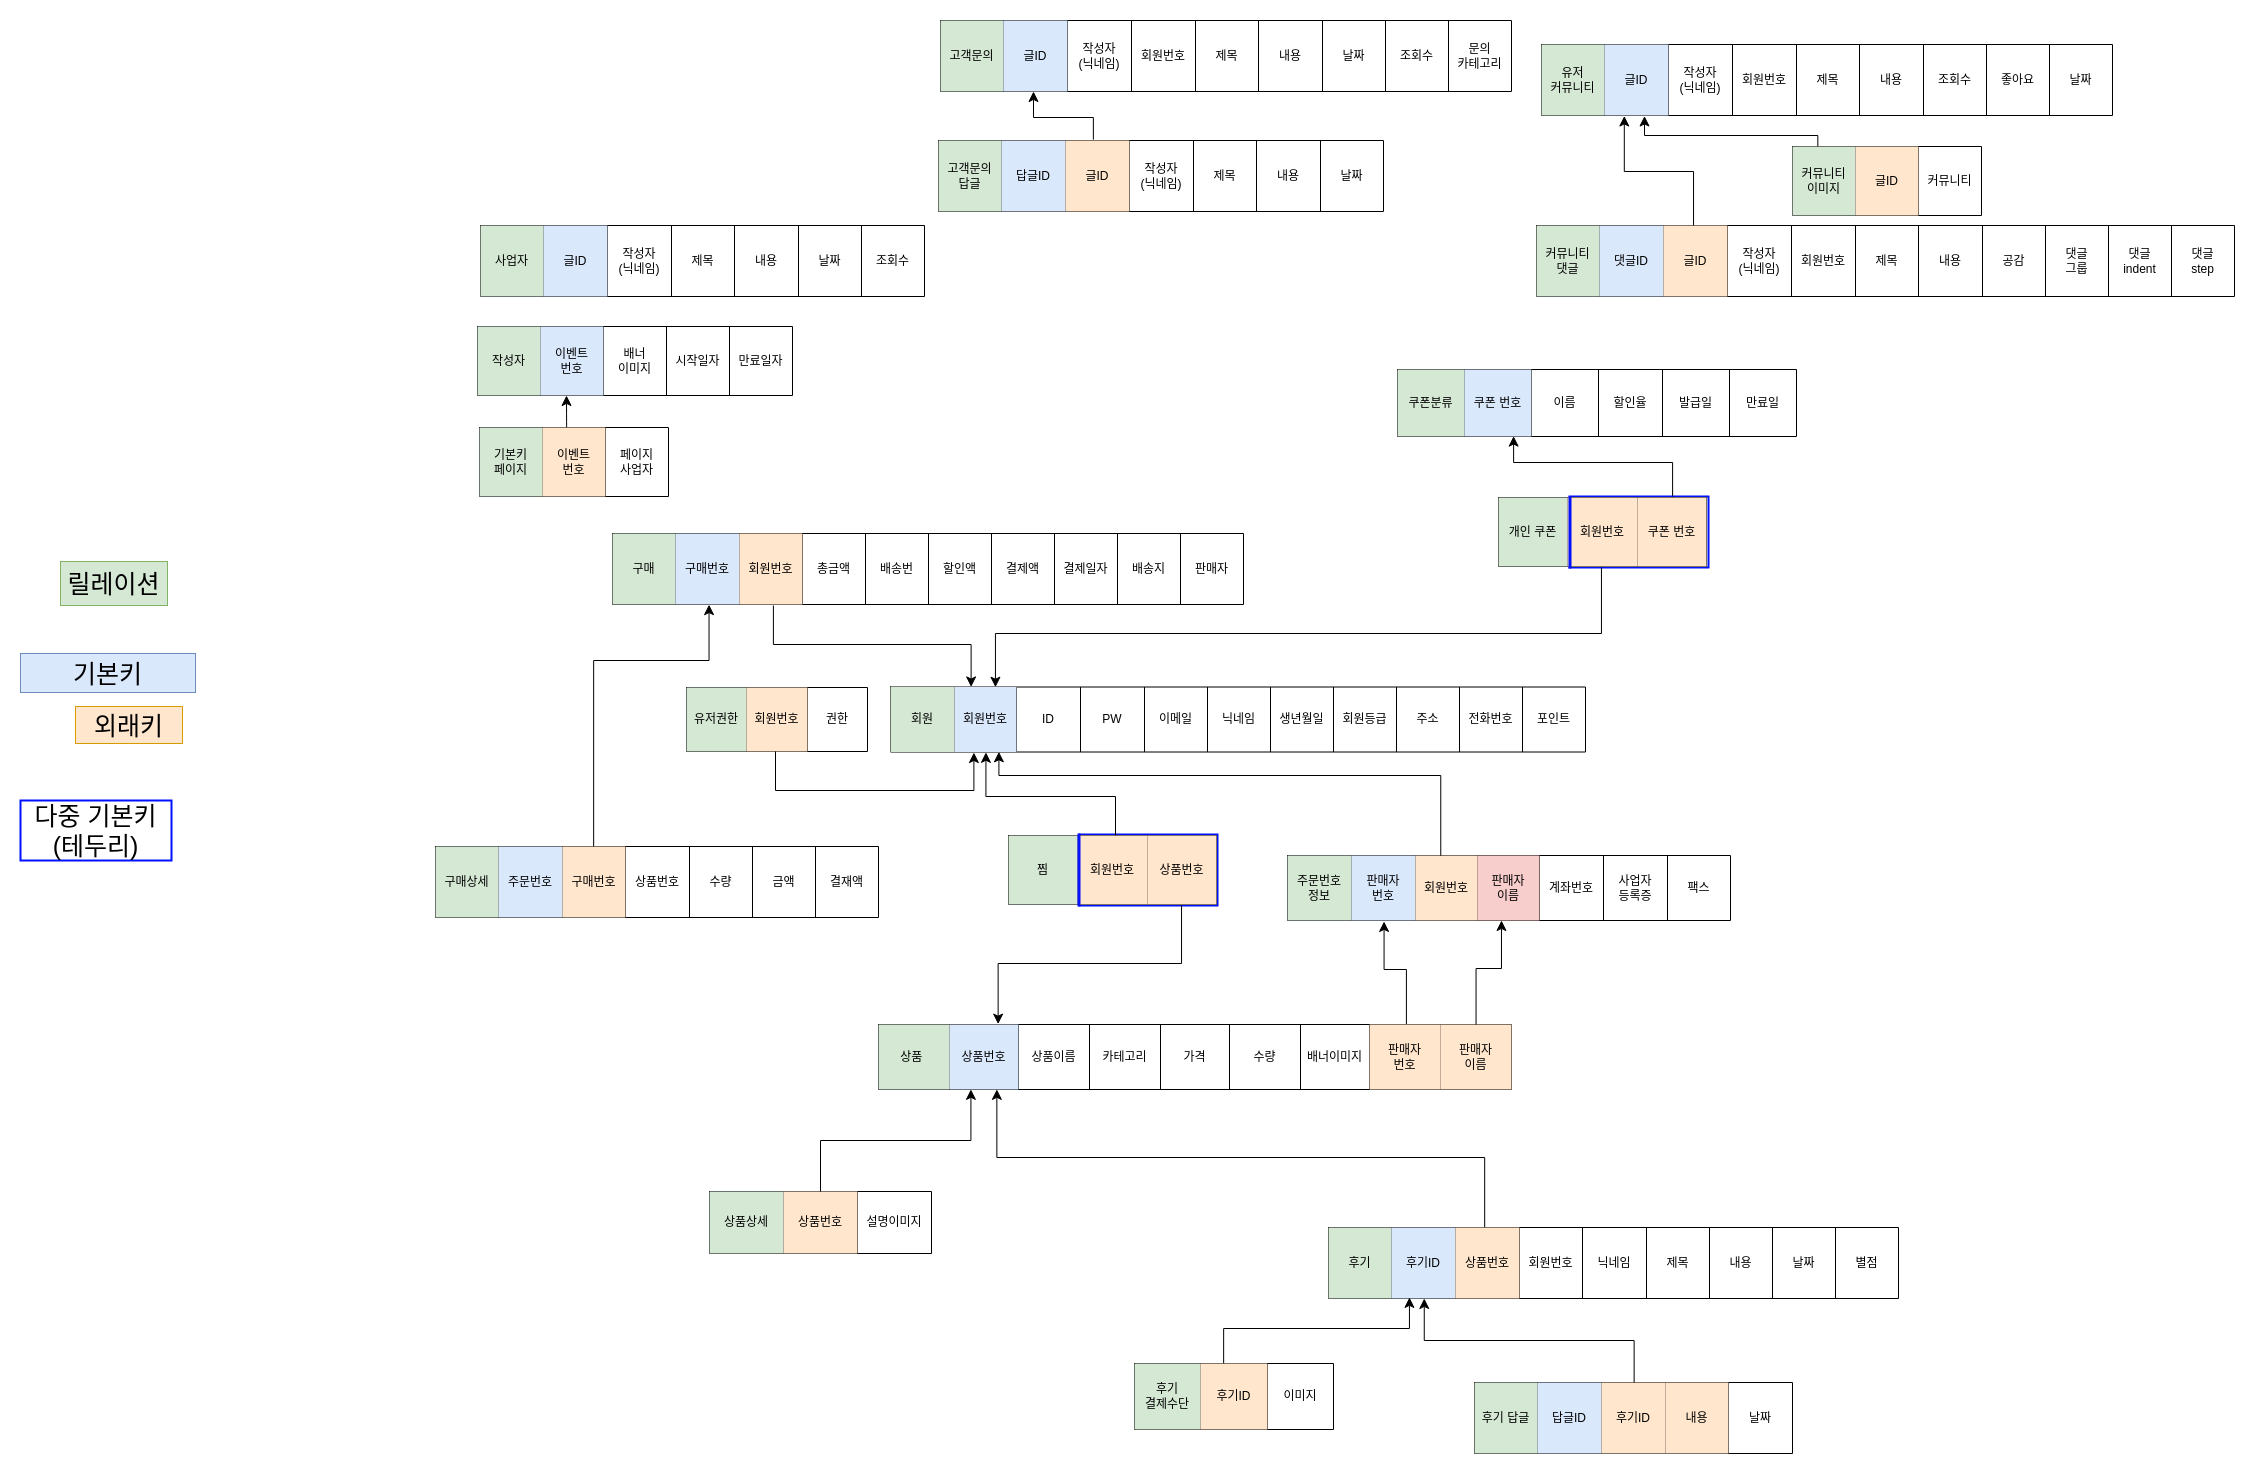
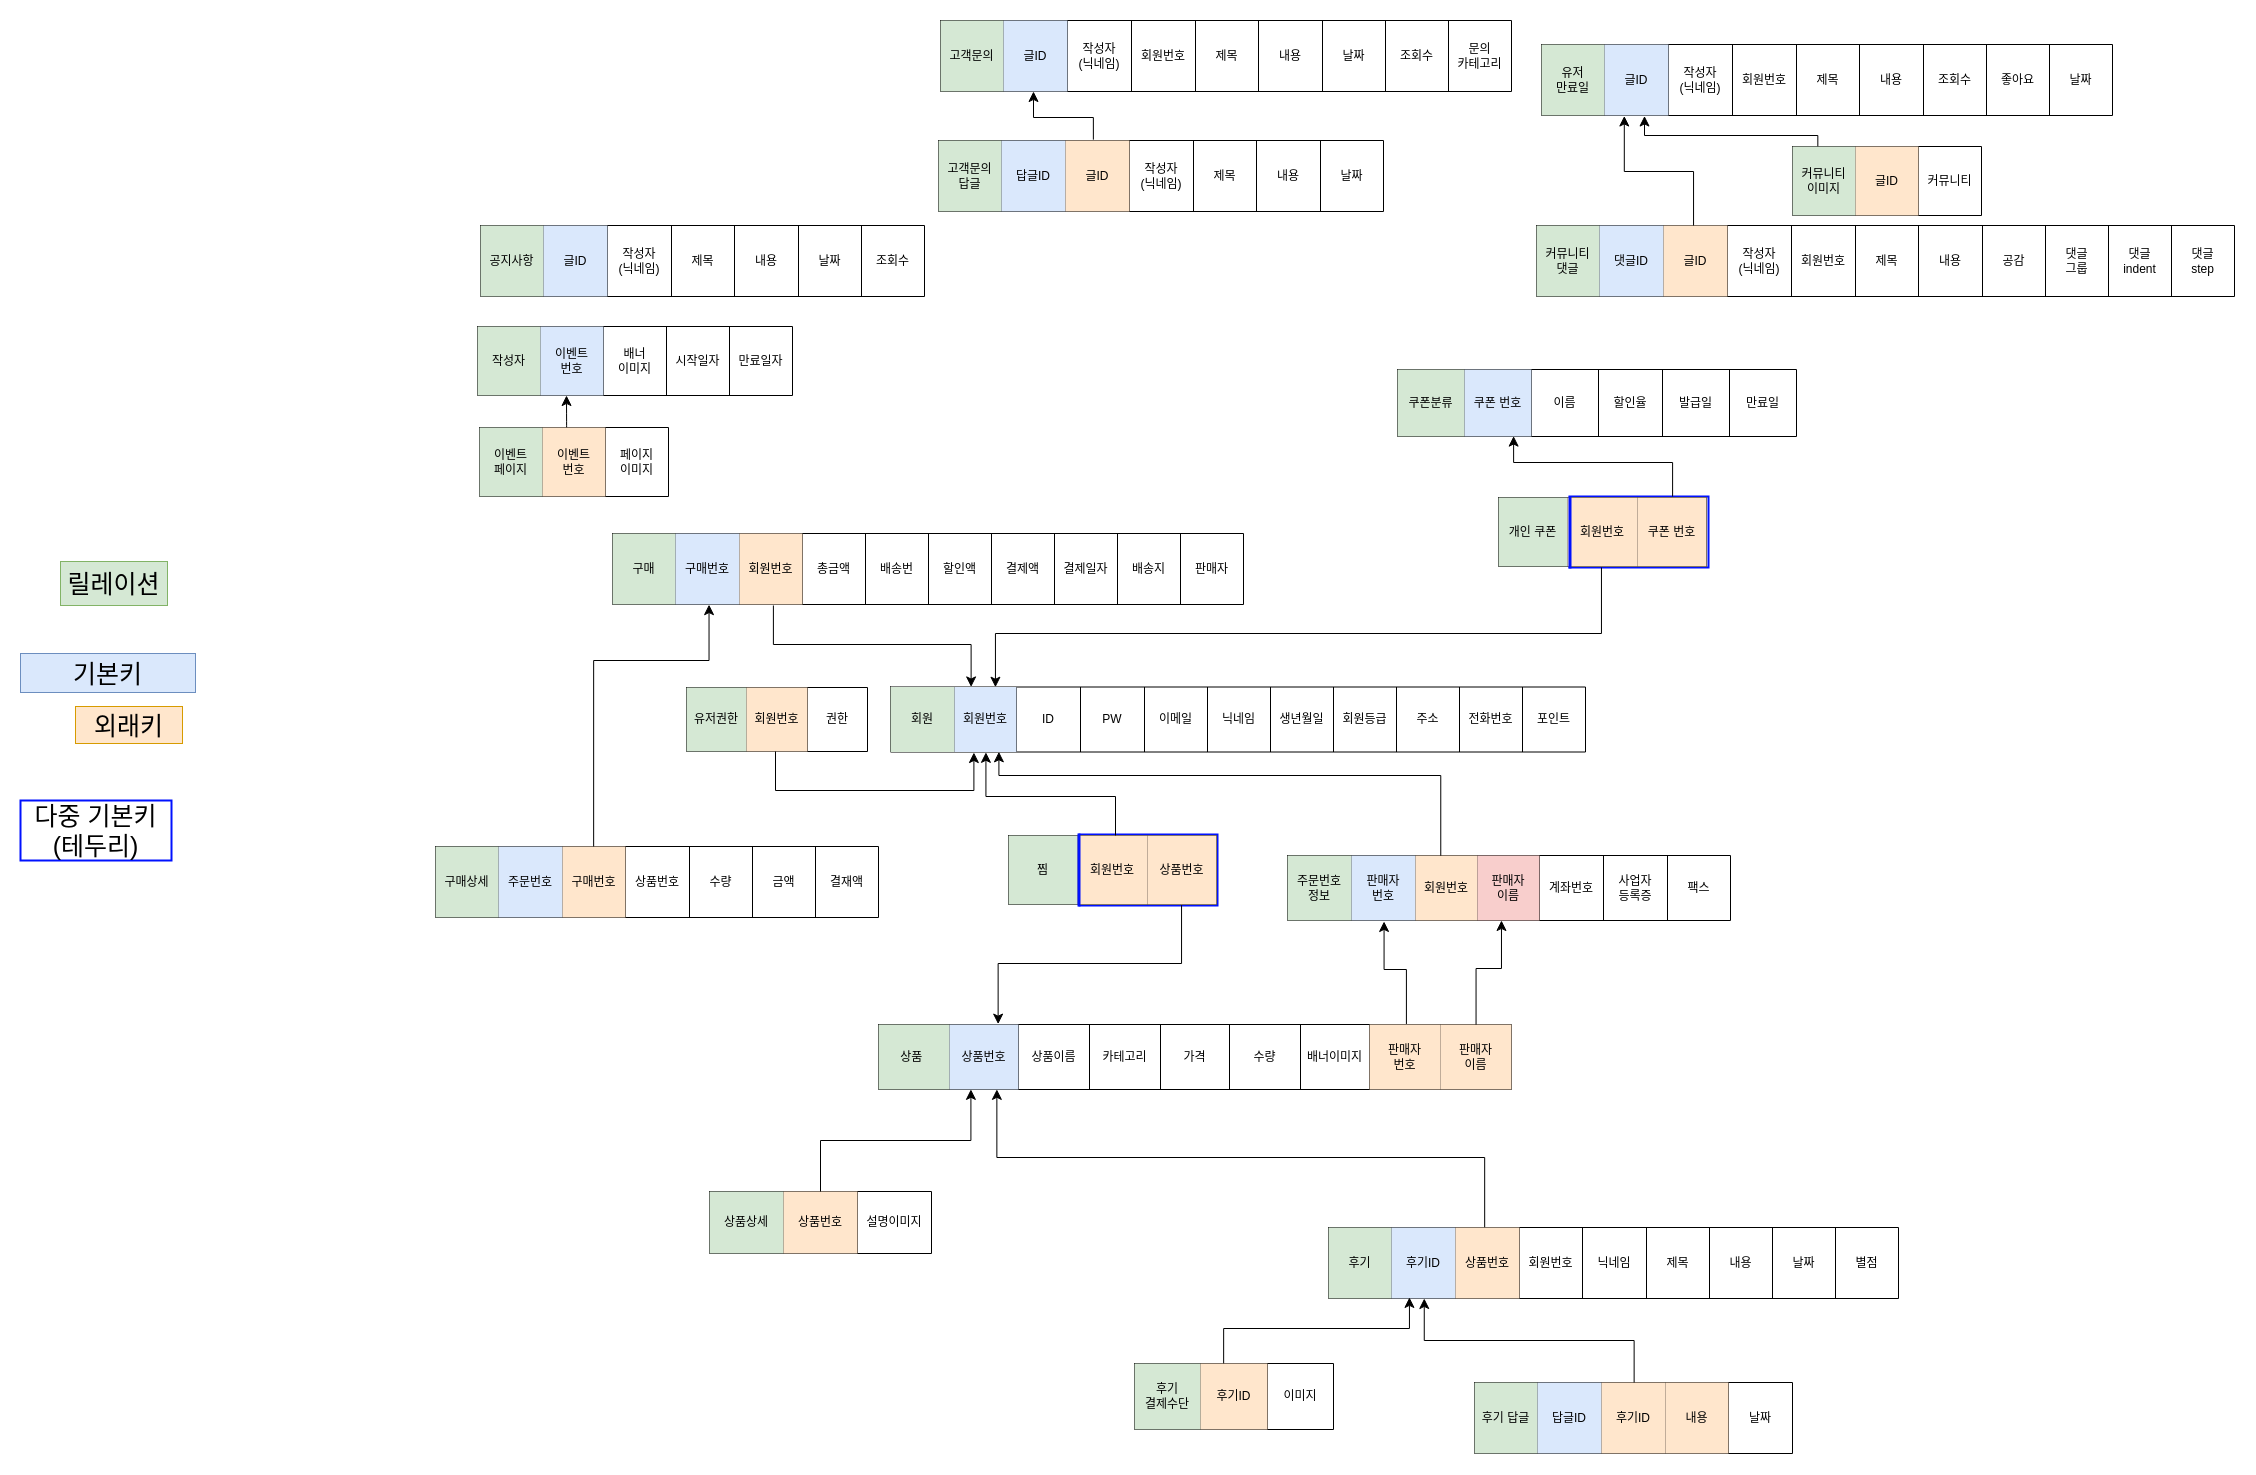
node "유저 커뮤니티": label "유저 커뮤니티" -> "유저 만료일"
node "사업자": label "사업자" -> "공지사항"
node "기본키 페이지": label "기본키 페이지" -> "이벤트 페이지"
node "페이지 사업자": label "페이지 사업자" -> "페이지 이미지"
